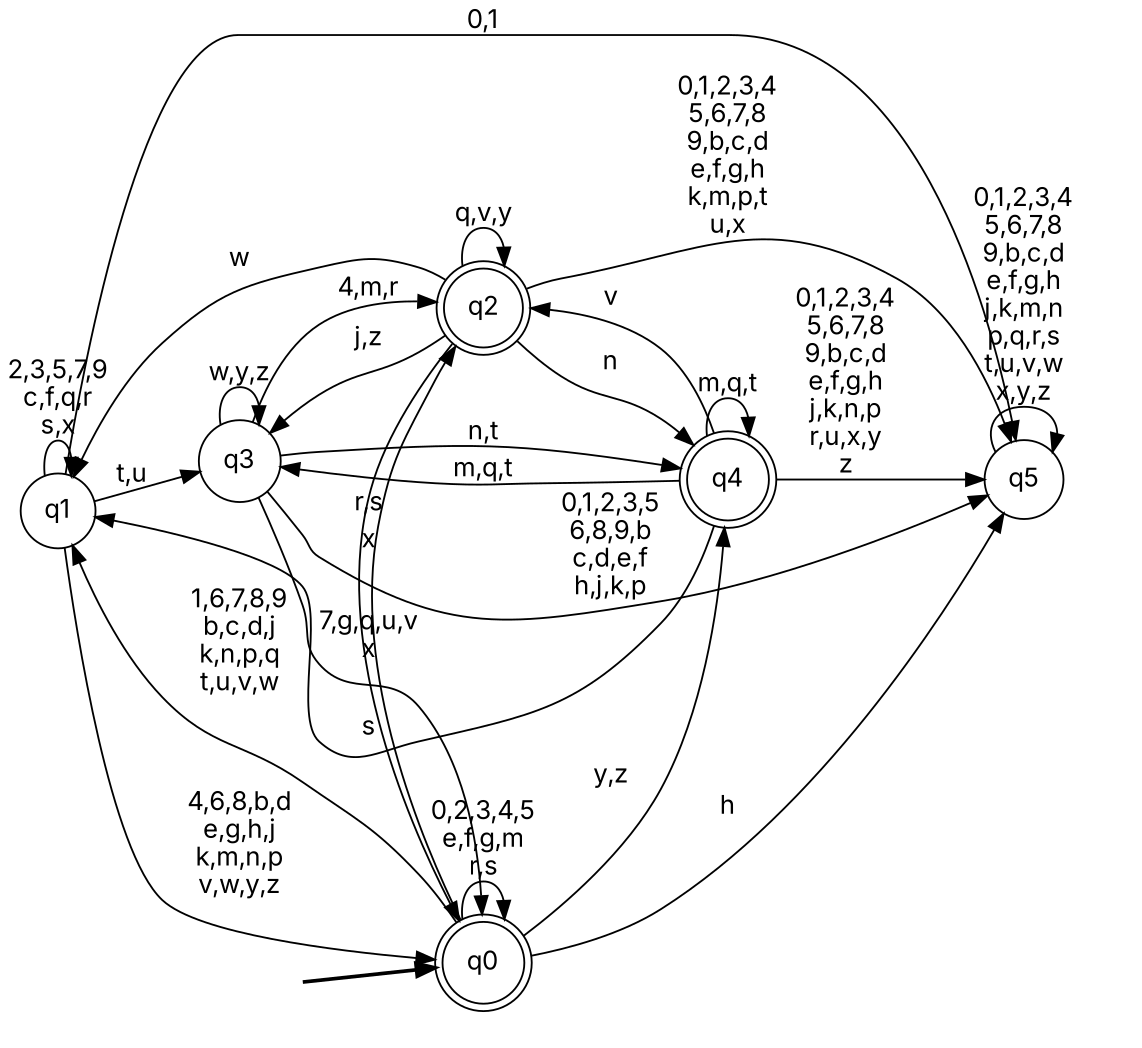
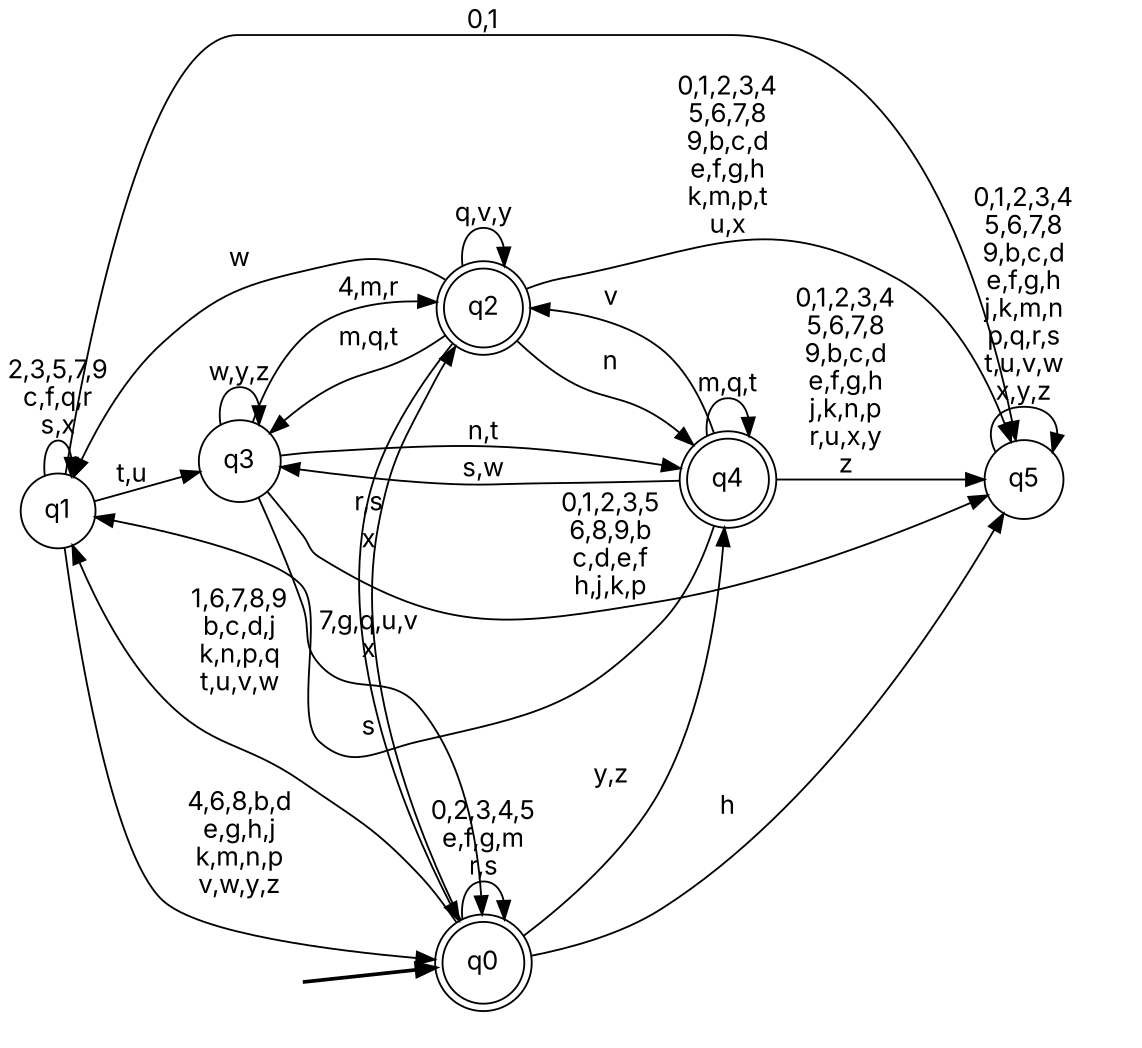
edge "q2" -> "q3": label "j,z" -> "m,q,t"
edge "q4" -> "q3": label "m,q,t" -> "s,w"
